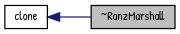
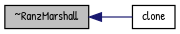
edge "~RanzMarshall" -> "clone": reversed
